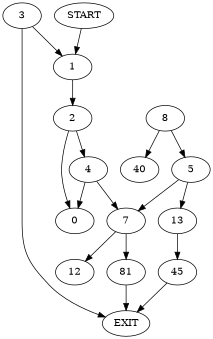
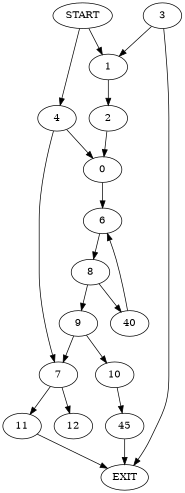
edge "2" -> "4": now "START" -> "4"
node "5": label "5" -> "9"
node "6": added
node "13": label "13" -> "10"
node "81": label "81" -> "11"
